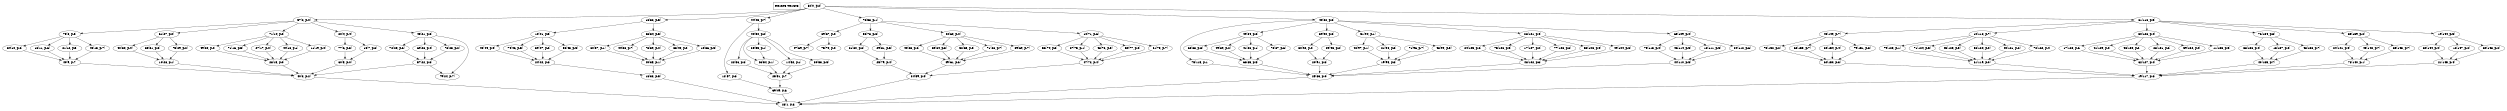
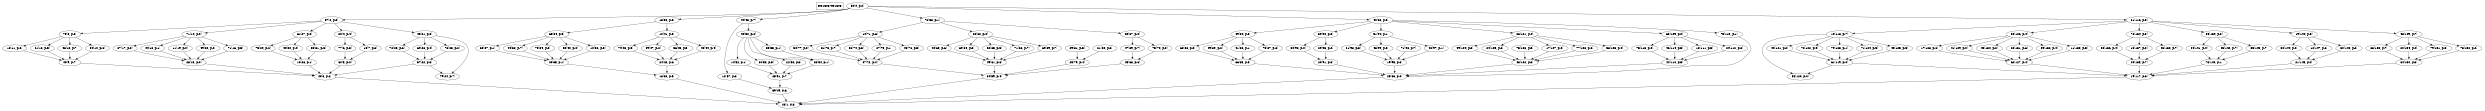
node "56(78, p:3)": removed
edge "28(101, p:4)" -> "75(106, p:5)": removed
edge "58(120, p:0)" -> "61(119, p:0)": reversed
node "45(68, p:6)": added
